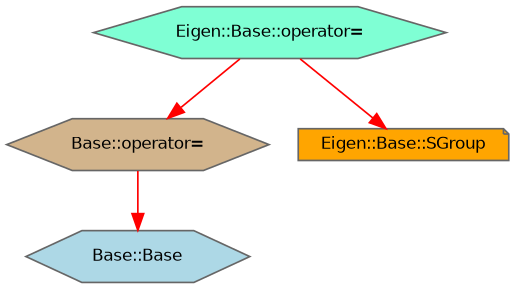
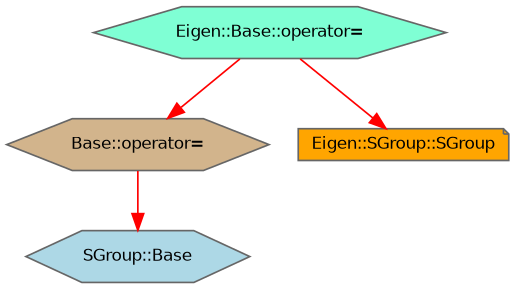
node "Eigen::Base::SGroup": label "Eigen::Base::SGroup" -> "Eigen::SGroup::SGroup"
node "Base::Base": label "Base::Base" -> "SGroup::Base"
